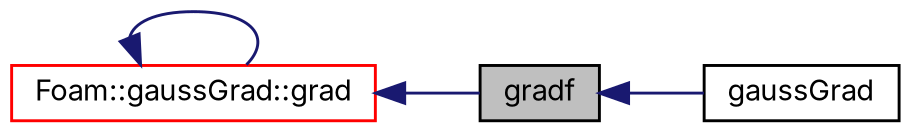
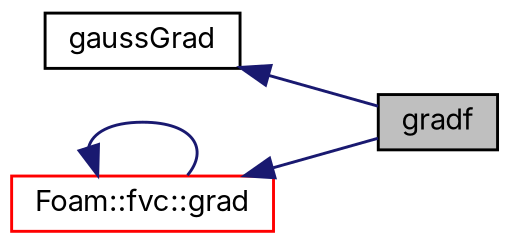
node "Foam::gaussGrad::grad": label "Foam::gaussGrad::grad" -> "Foam::fvc::grad"
edge "gaussGrad" -> "gradf": reversed
